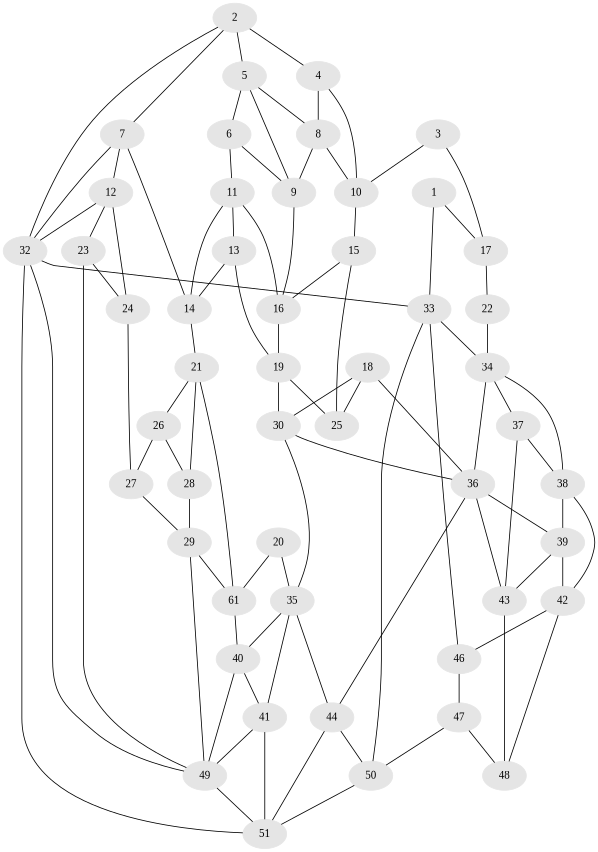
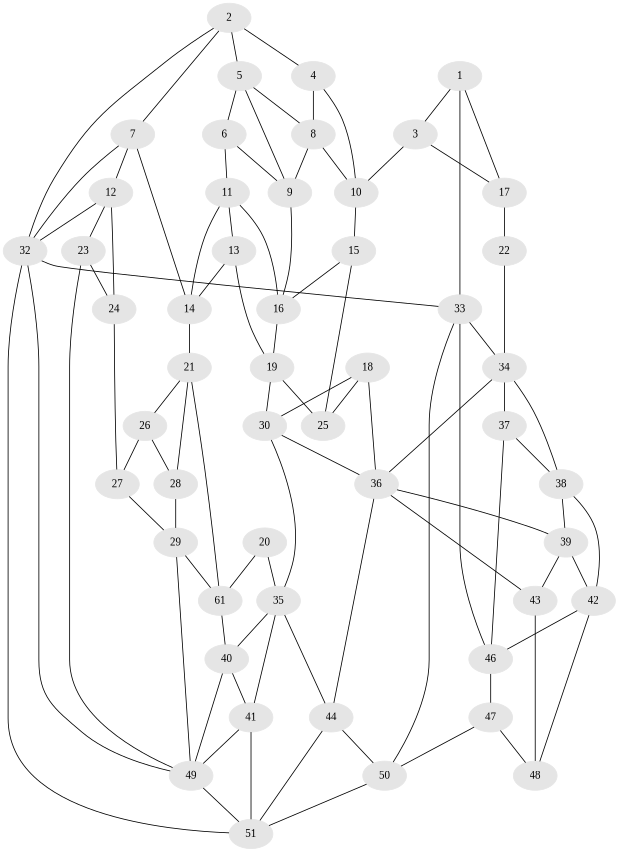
edge "1" -- "3": added
edge "37" -- "43": now "37" -- "46"
